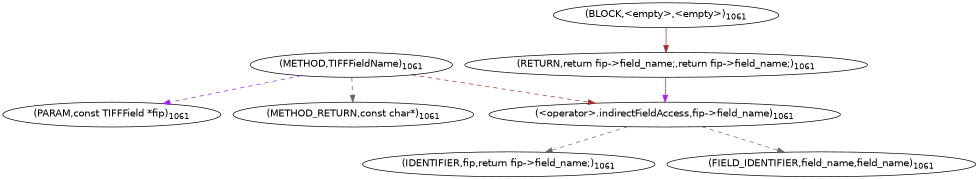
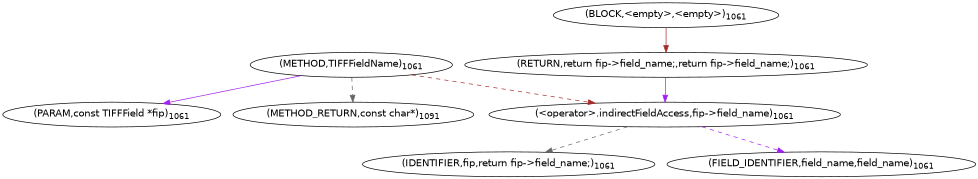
edge "(METHOD,TIFFFieldName)" -> "(PARAM,const TIFFField *fip)": style dashed -> solid
node "(METHOD_RETURN,const char*)": text "1061" -> "1091"
edge "(<operator>.indirectFieldAccess,fip->field_name)" -> "(FIELD_IDENTIFIER,field_name,field_name)": color gray40 -> purple
